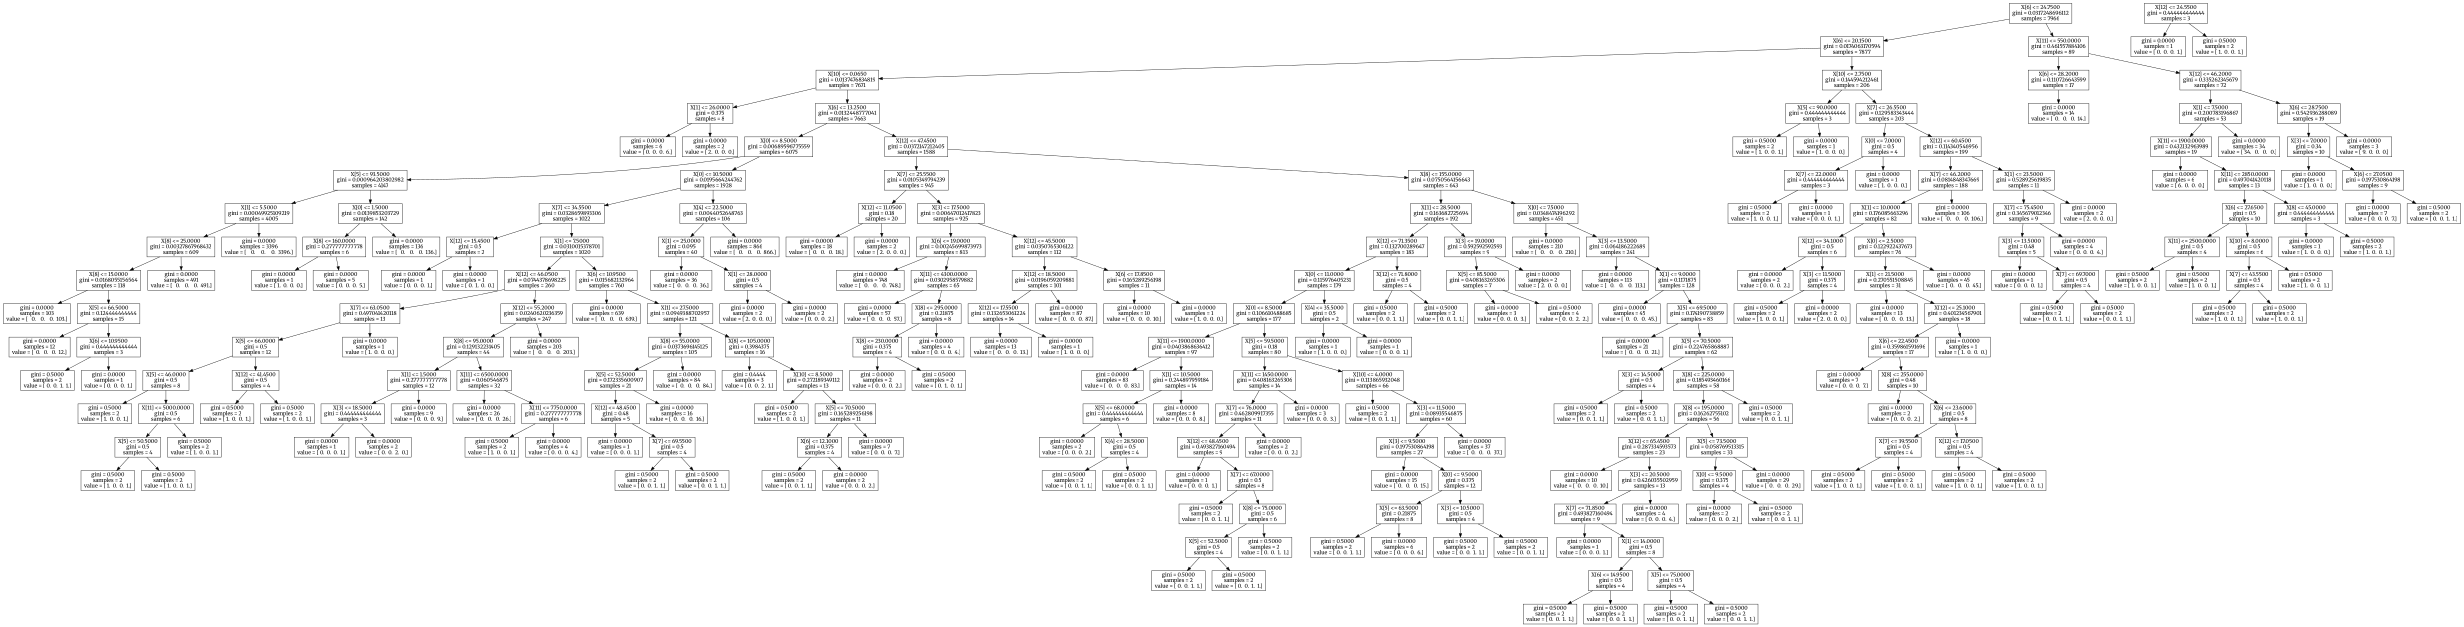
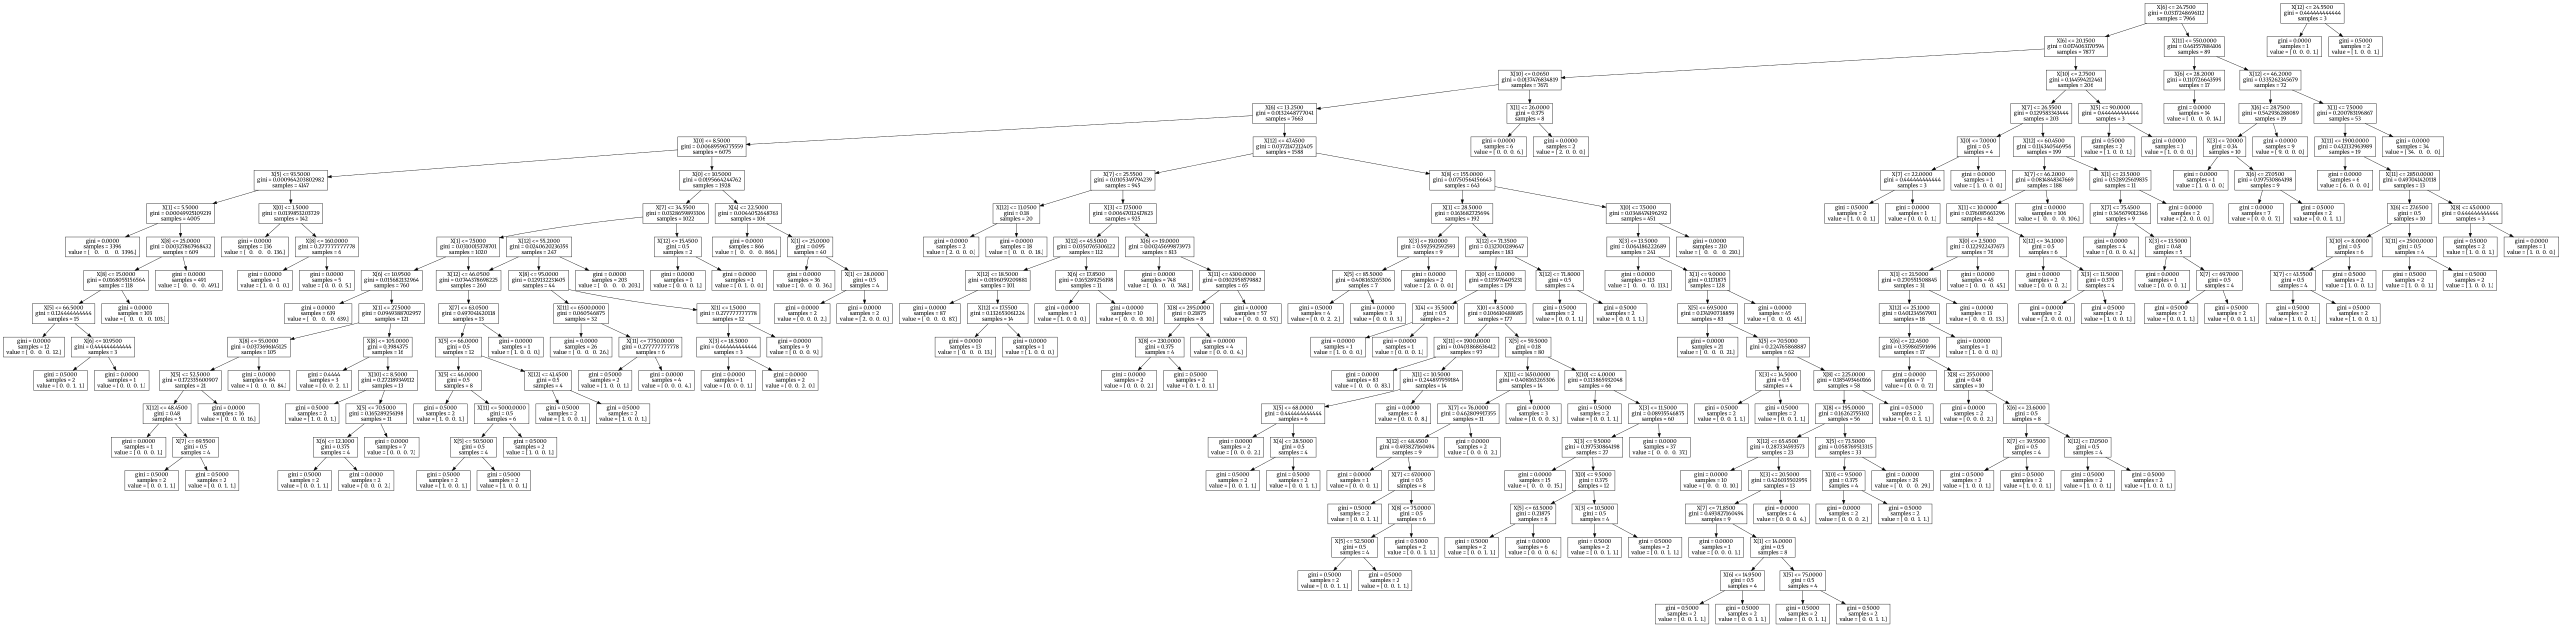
node "gini = 0.0000 samples = 3 value = [ 9.  0.  0.  0.]": label "gini = 0.0000 samples = 3 value = [ 9.  0.  0.  0.]" -> "gini = 0.0000 samples = 9 value = [ 9.  0.  0.  0.]"
edge "X[12] <= 46.0500 gini = 0.0744378698225 samples = 260" -> "X[12] <= 55.2000 gini = 0.0240620236359 samples = 247": reversed
